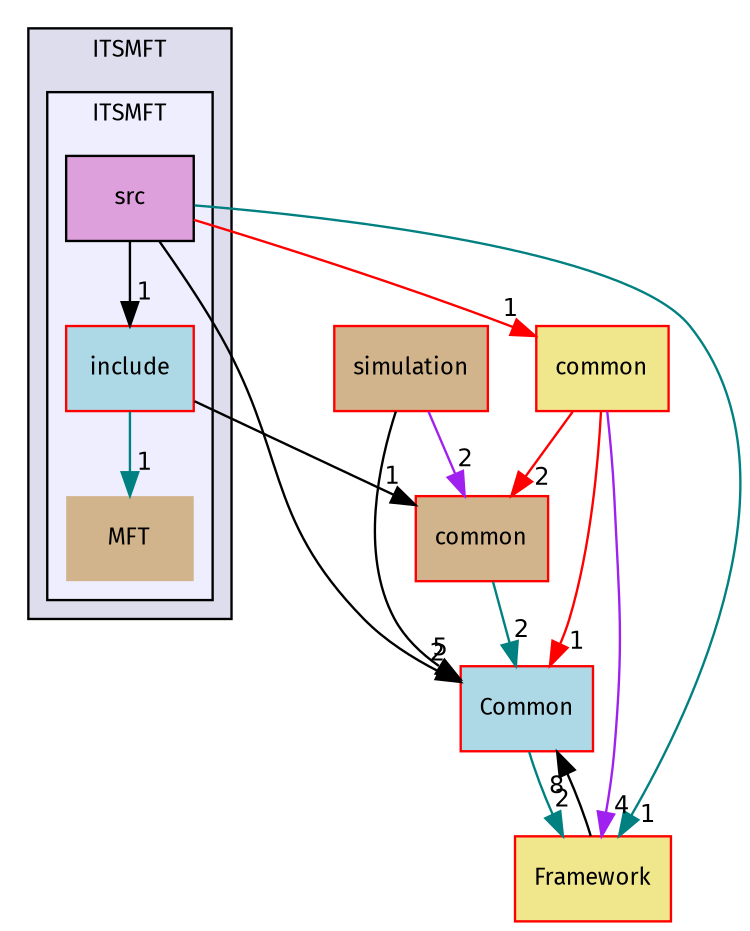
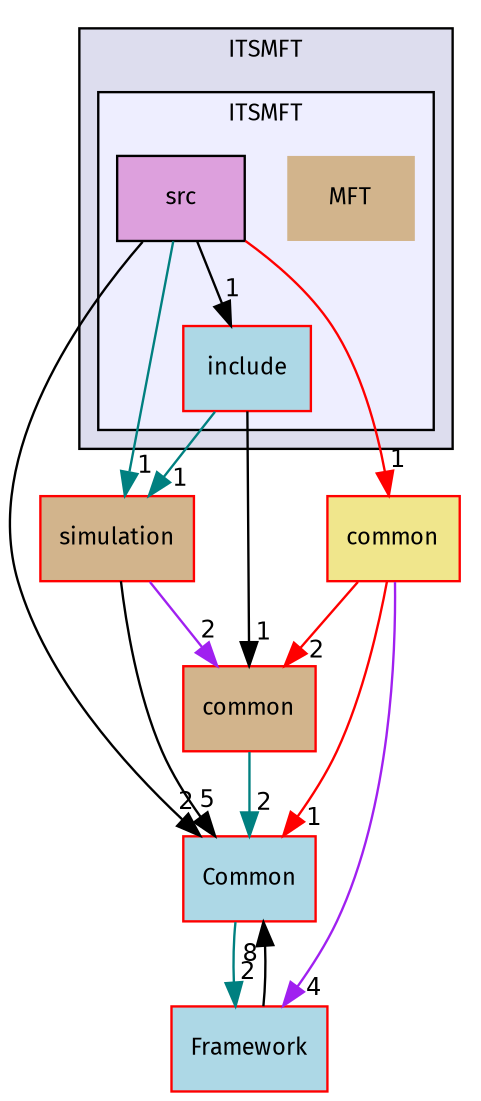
edge "src" -> "Framework": now "src" -> "simulation"
edge "include" -> "MFT": now "include" -> "simulation"
node "Framework": fillcolor khaki -> lightblue
